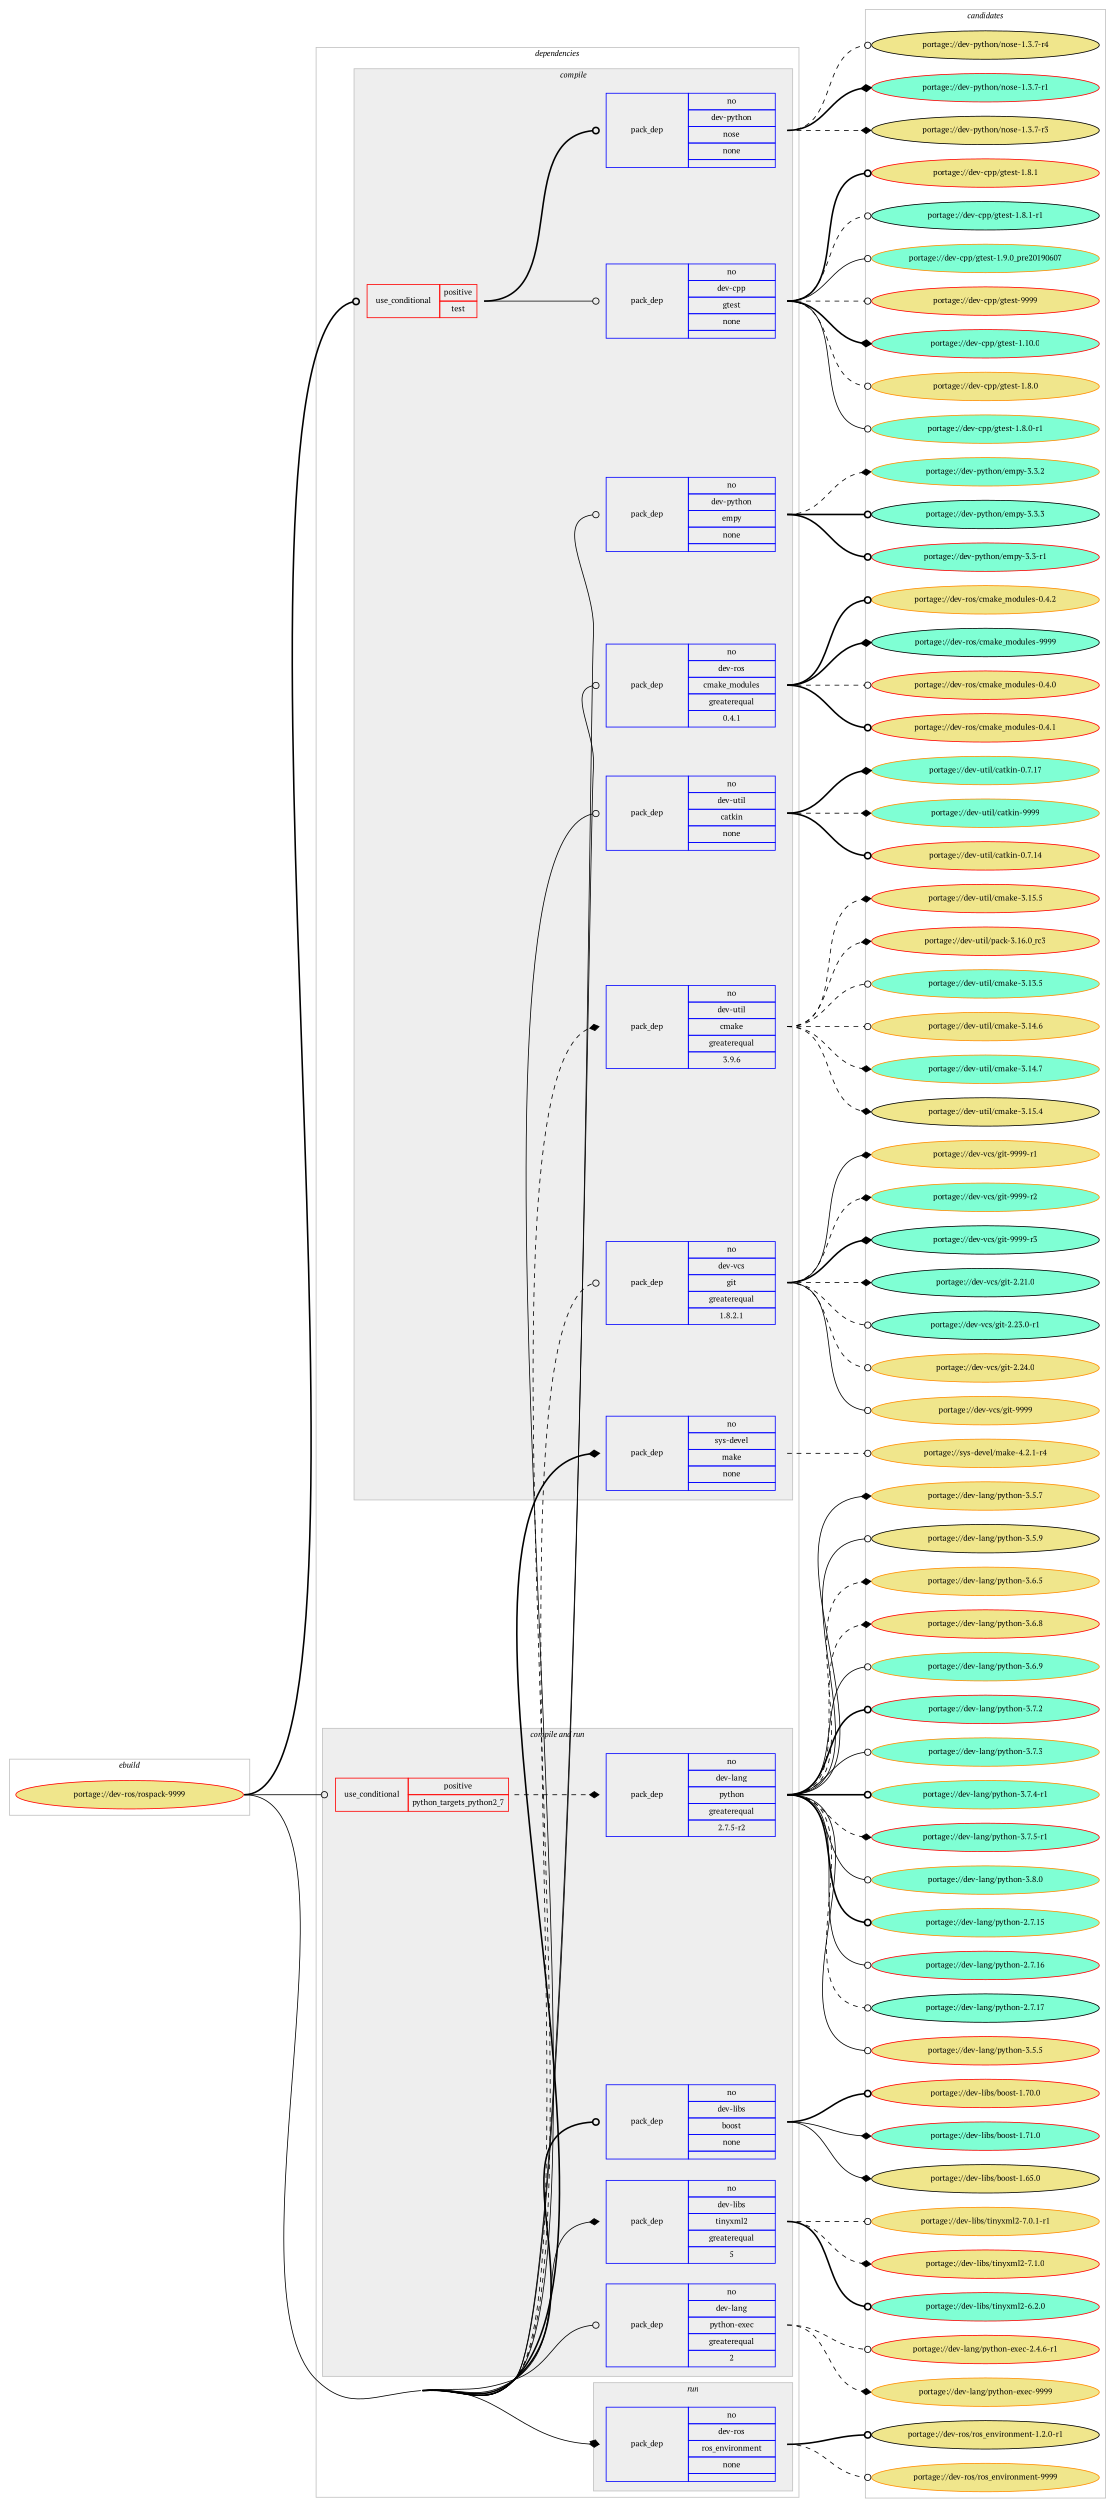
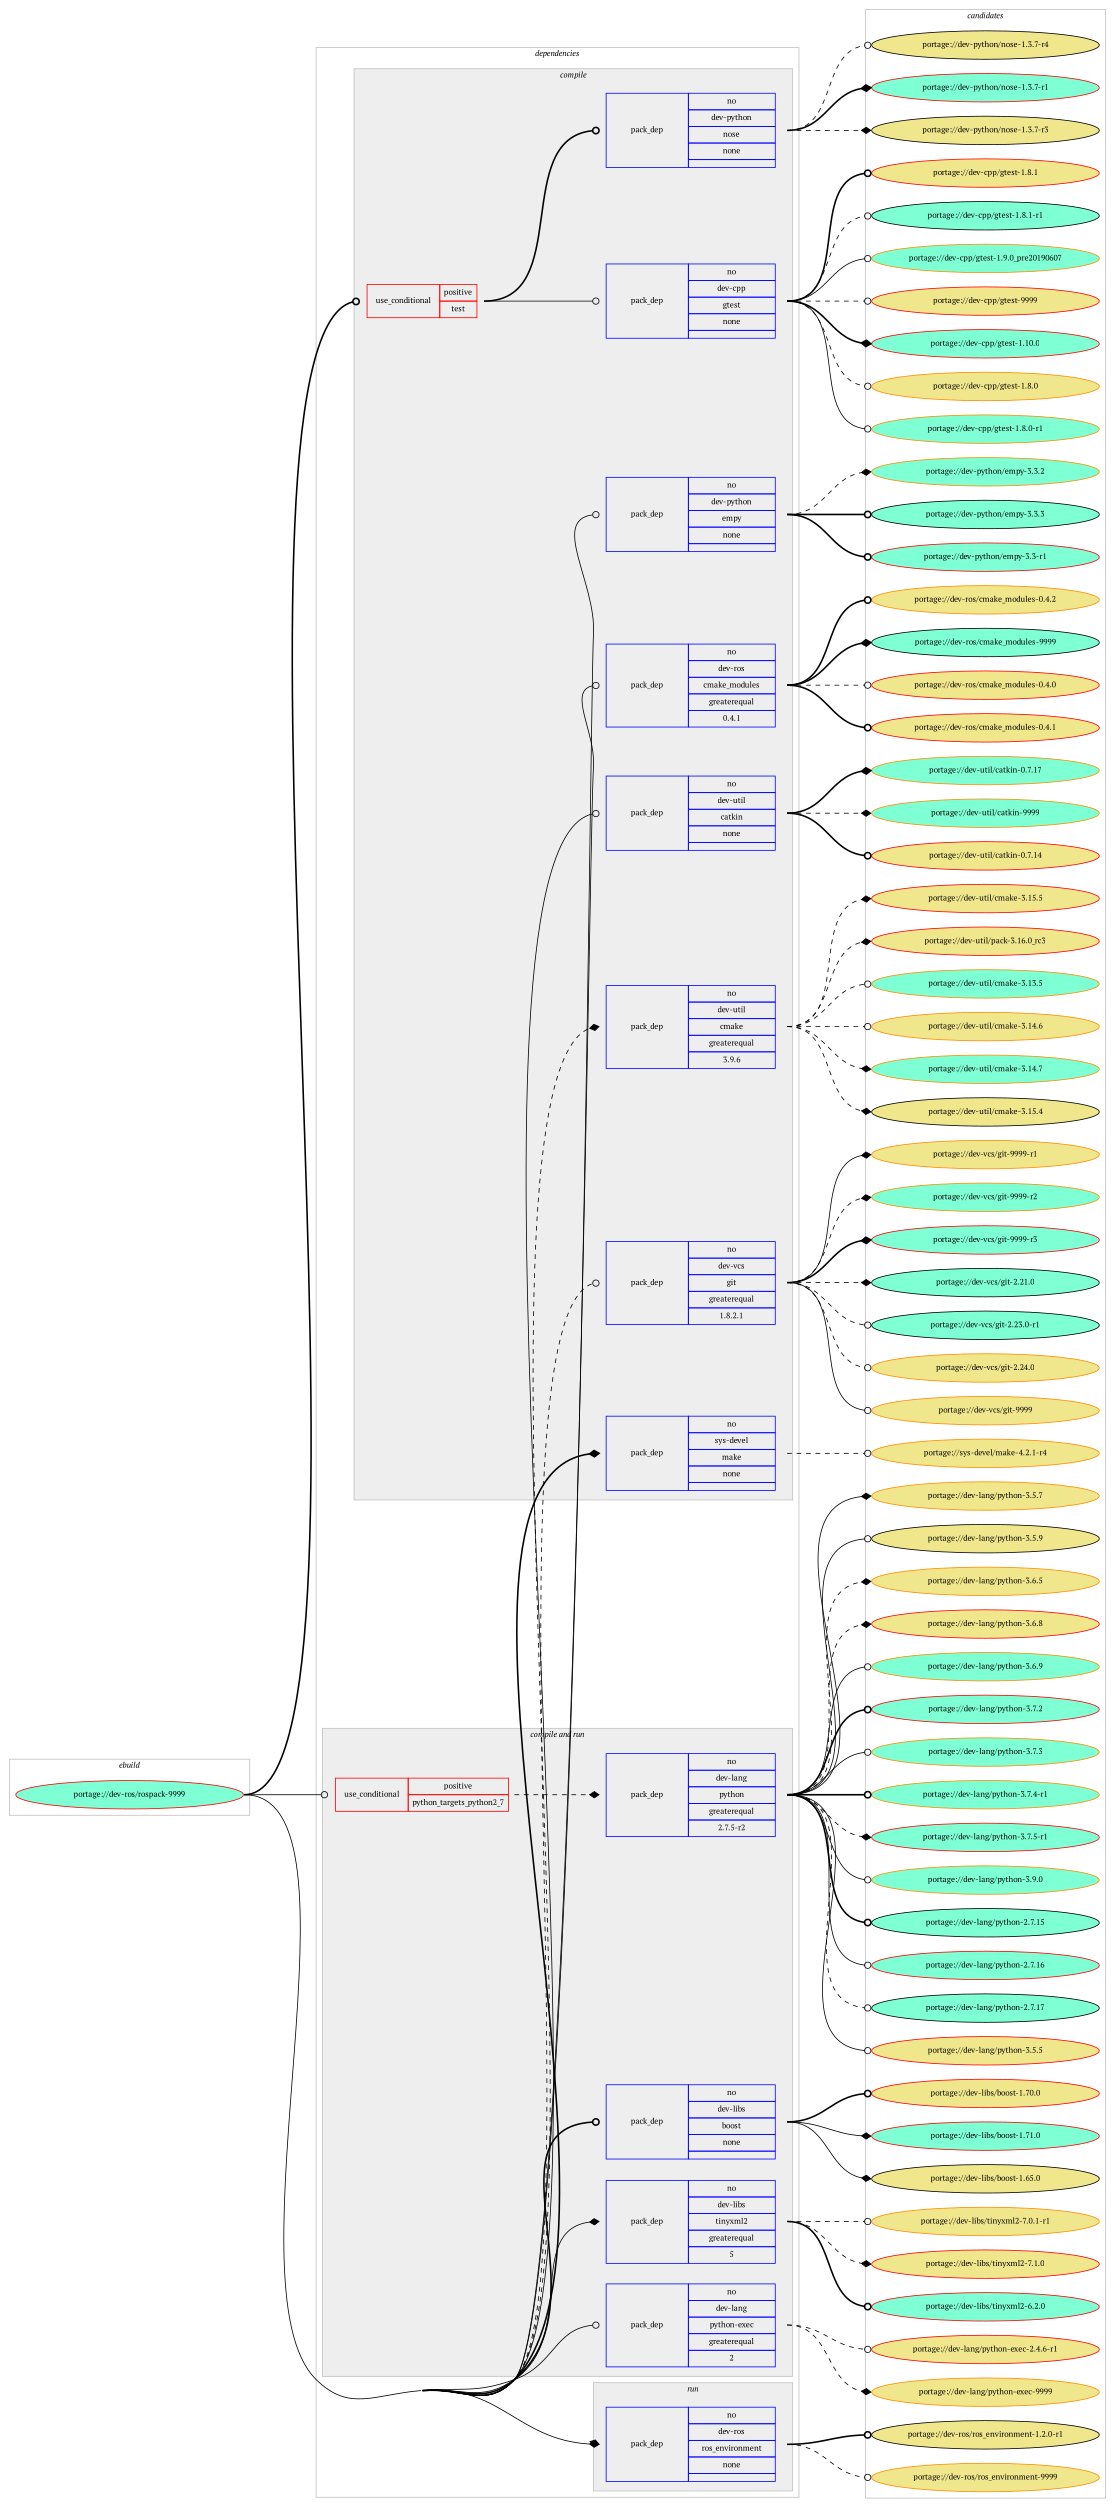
node "portage://dev-vcs/git-9999-r3": color black -> red
node "portage://dev-ros/rospack-9999": fillcolor khaki -> aquamarine
node "portage://dev-lang/python-3.8.0": label "portage://dev-lang/python-3.8.0" -> "portage://dev-lang/python-3.9.0"
node "portage://dev-lang/python-2.7.15": color darkorange -> black
